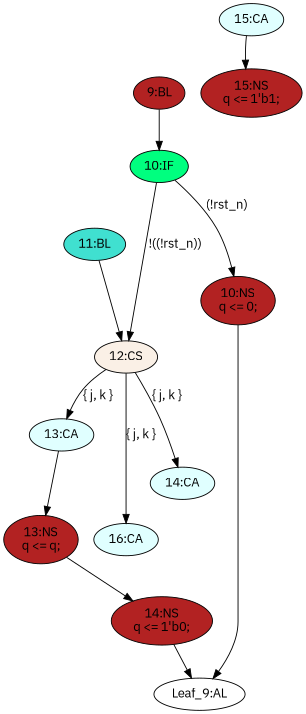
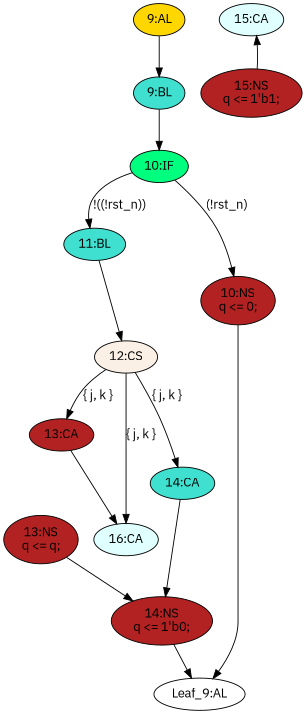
node "9:AL": added
edge "15:CA" -> "15:NS q <= 1'b1;": reversed
node "9:BL": fillcolor firebrick -> turquoise
edge "10:IF" -> "12:CS": now "10:IF" -> "11:BL"
node "13:CA": fillcolor lightcyan -> firebrick
edge "13:CA" -> "13:NS q <= q;": now "13:CA" -> "16:CA"
node "14:CA": fillcolor lightcyan -> turquoise
edge "14:CA" -> "14:NS q <= 1'b0;": added
